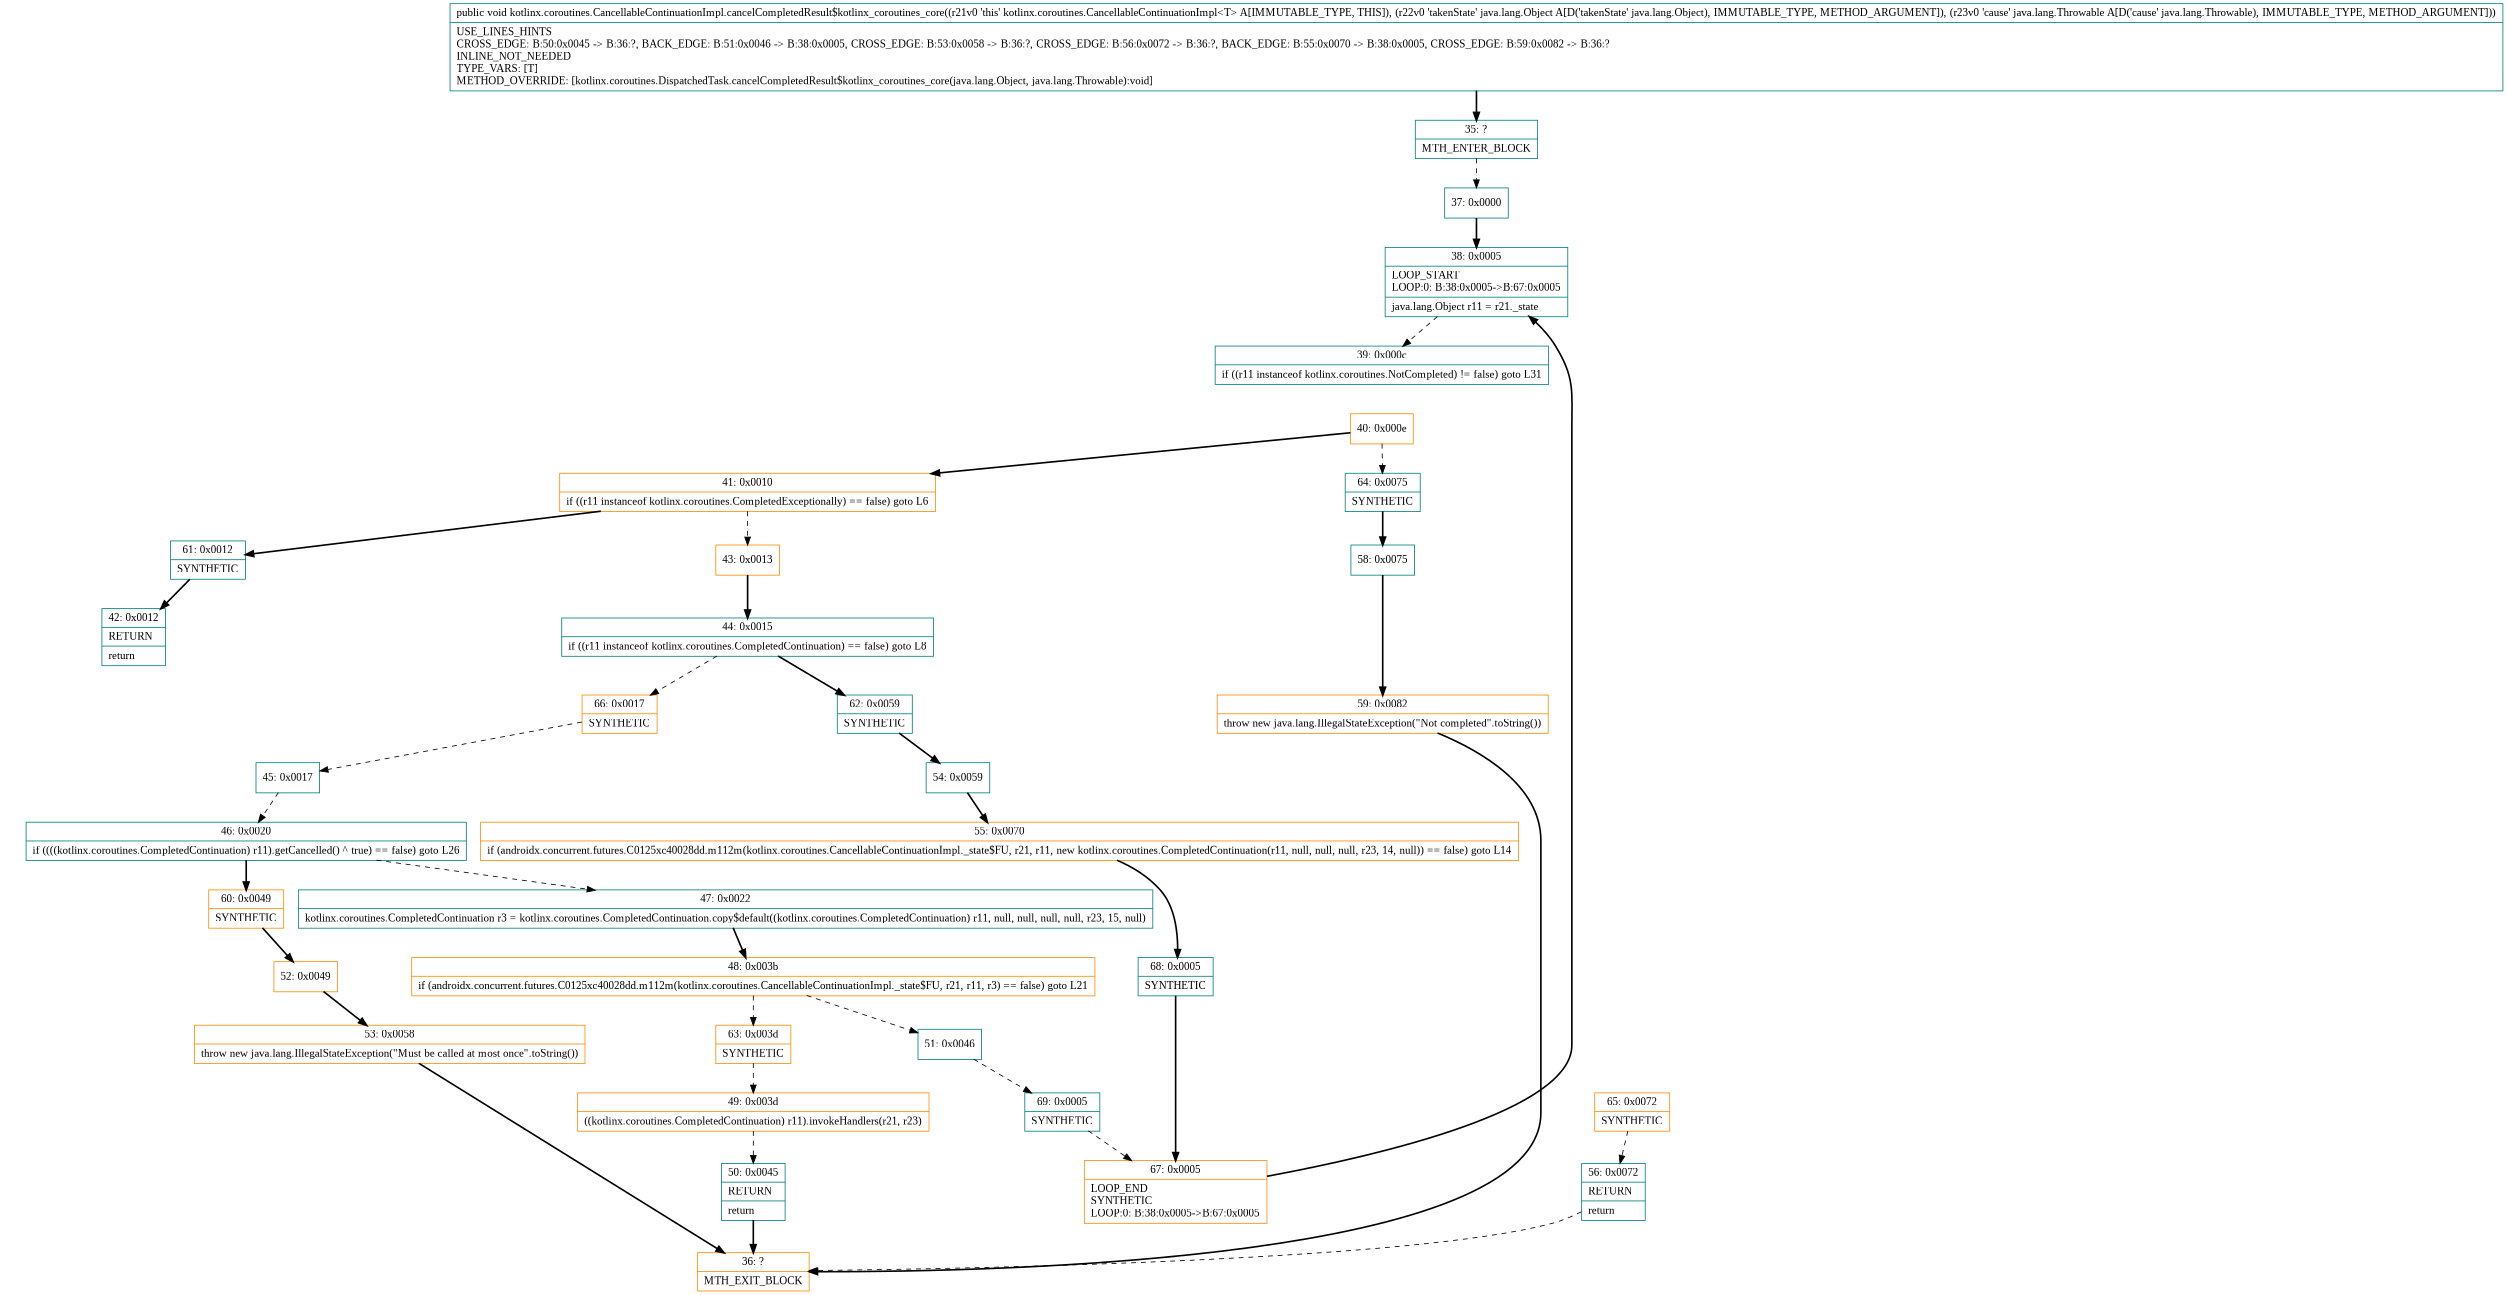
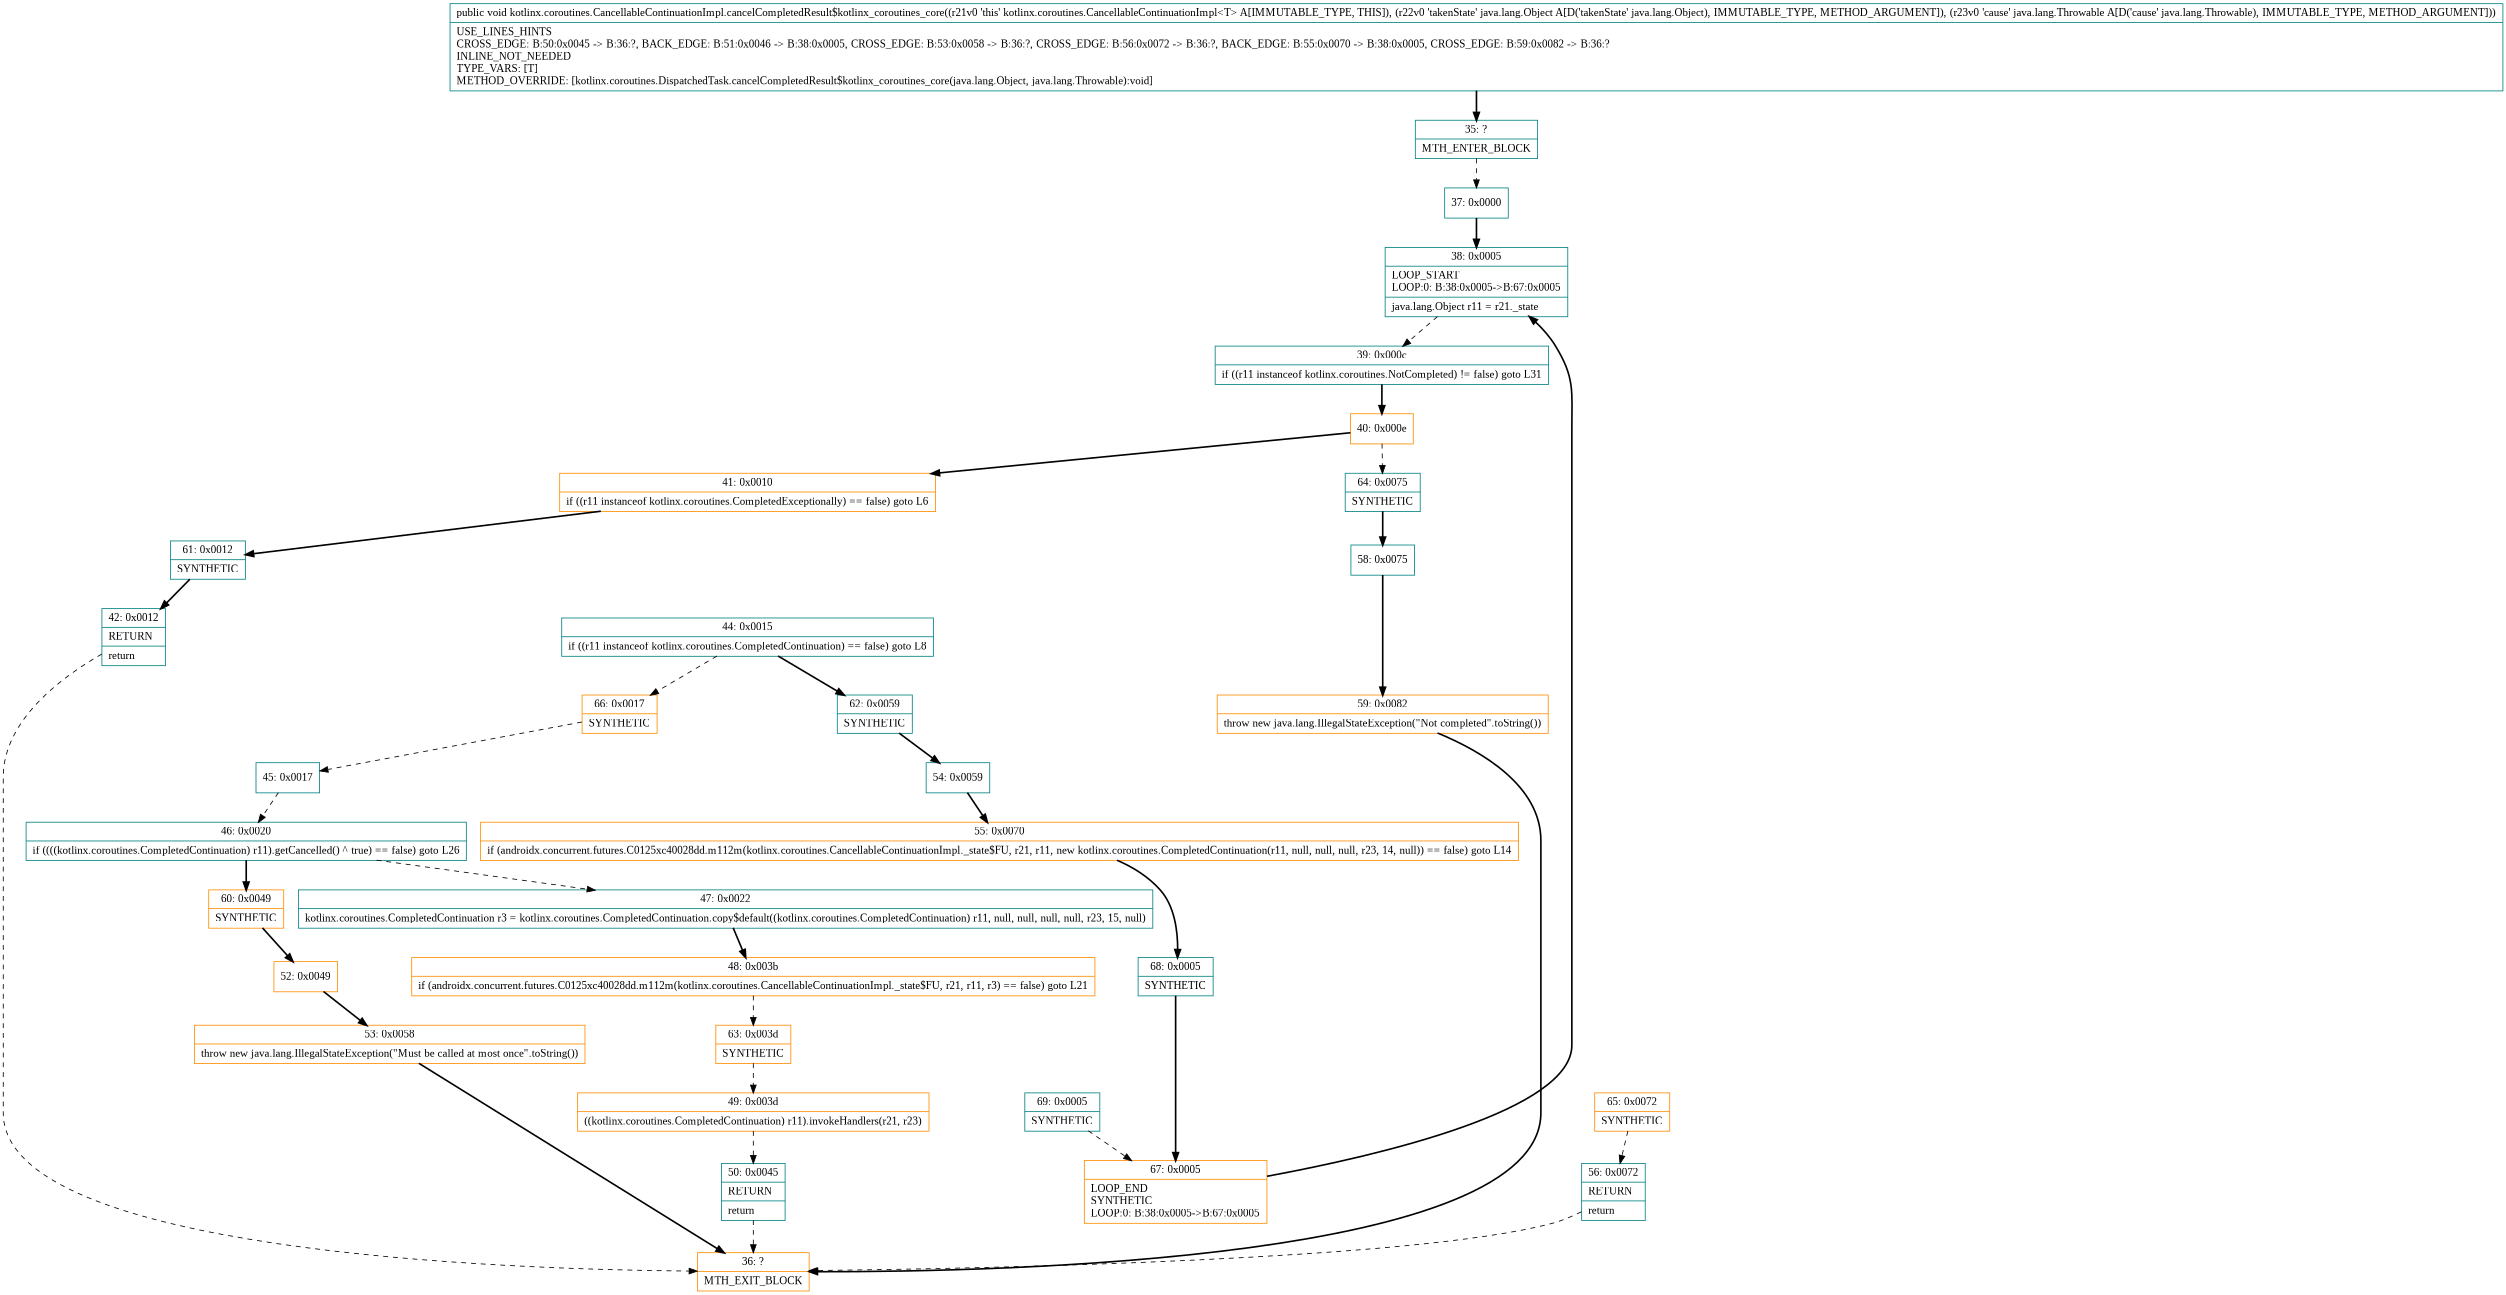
edge "39: 0x000c" -> "40: 0x000e": added
node "43: 0x0013": removed
node "51: 0x0046": removed
edge "42: 0x0012" -> "36: ?": added
edge "50: 0x0045" -> "36: ?": style bold -> dashed
